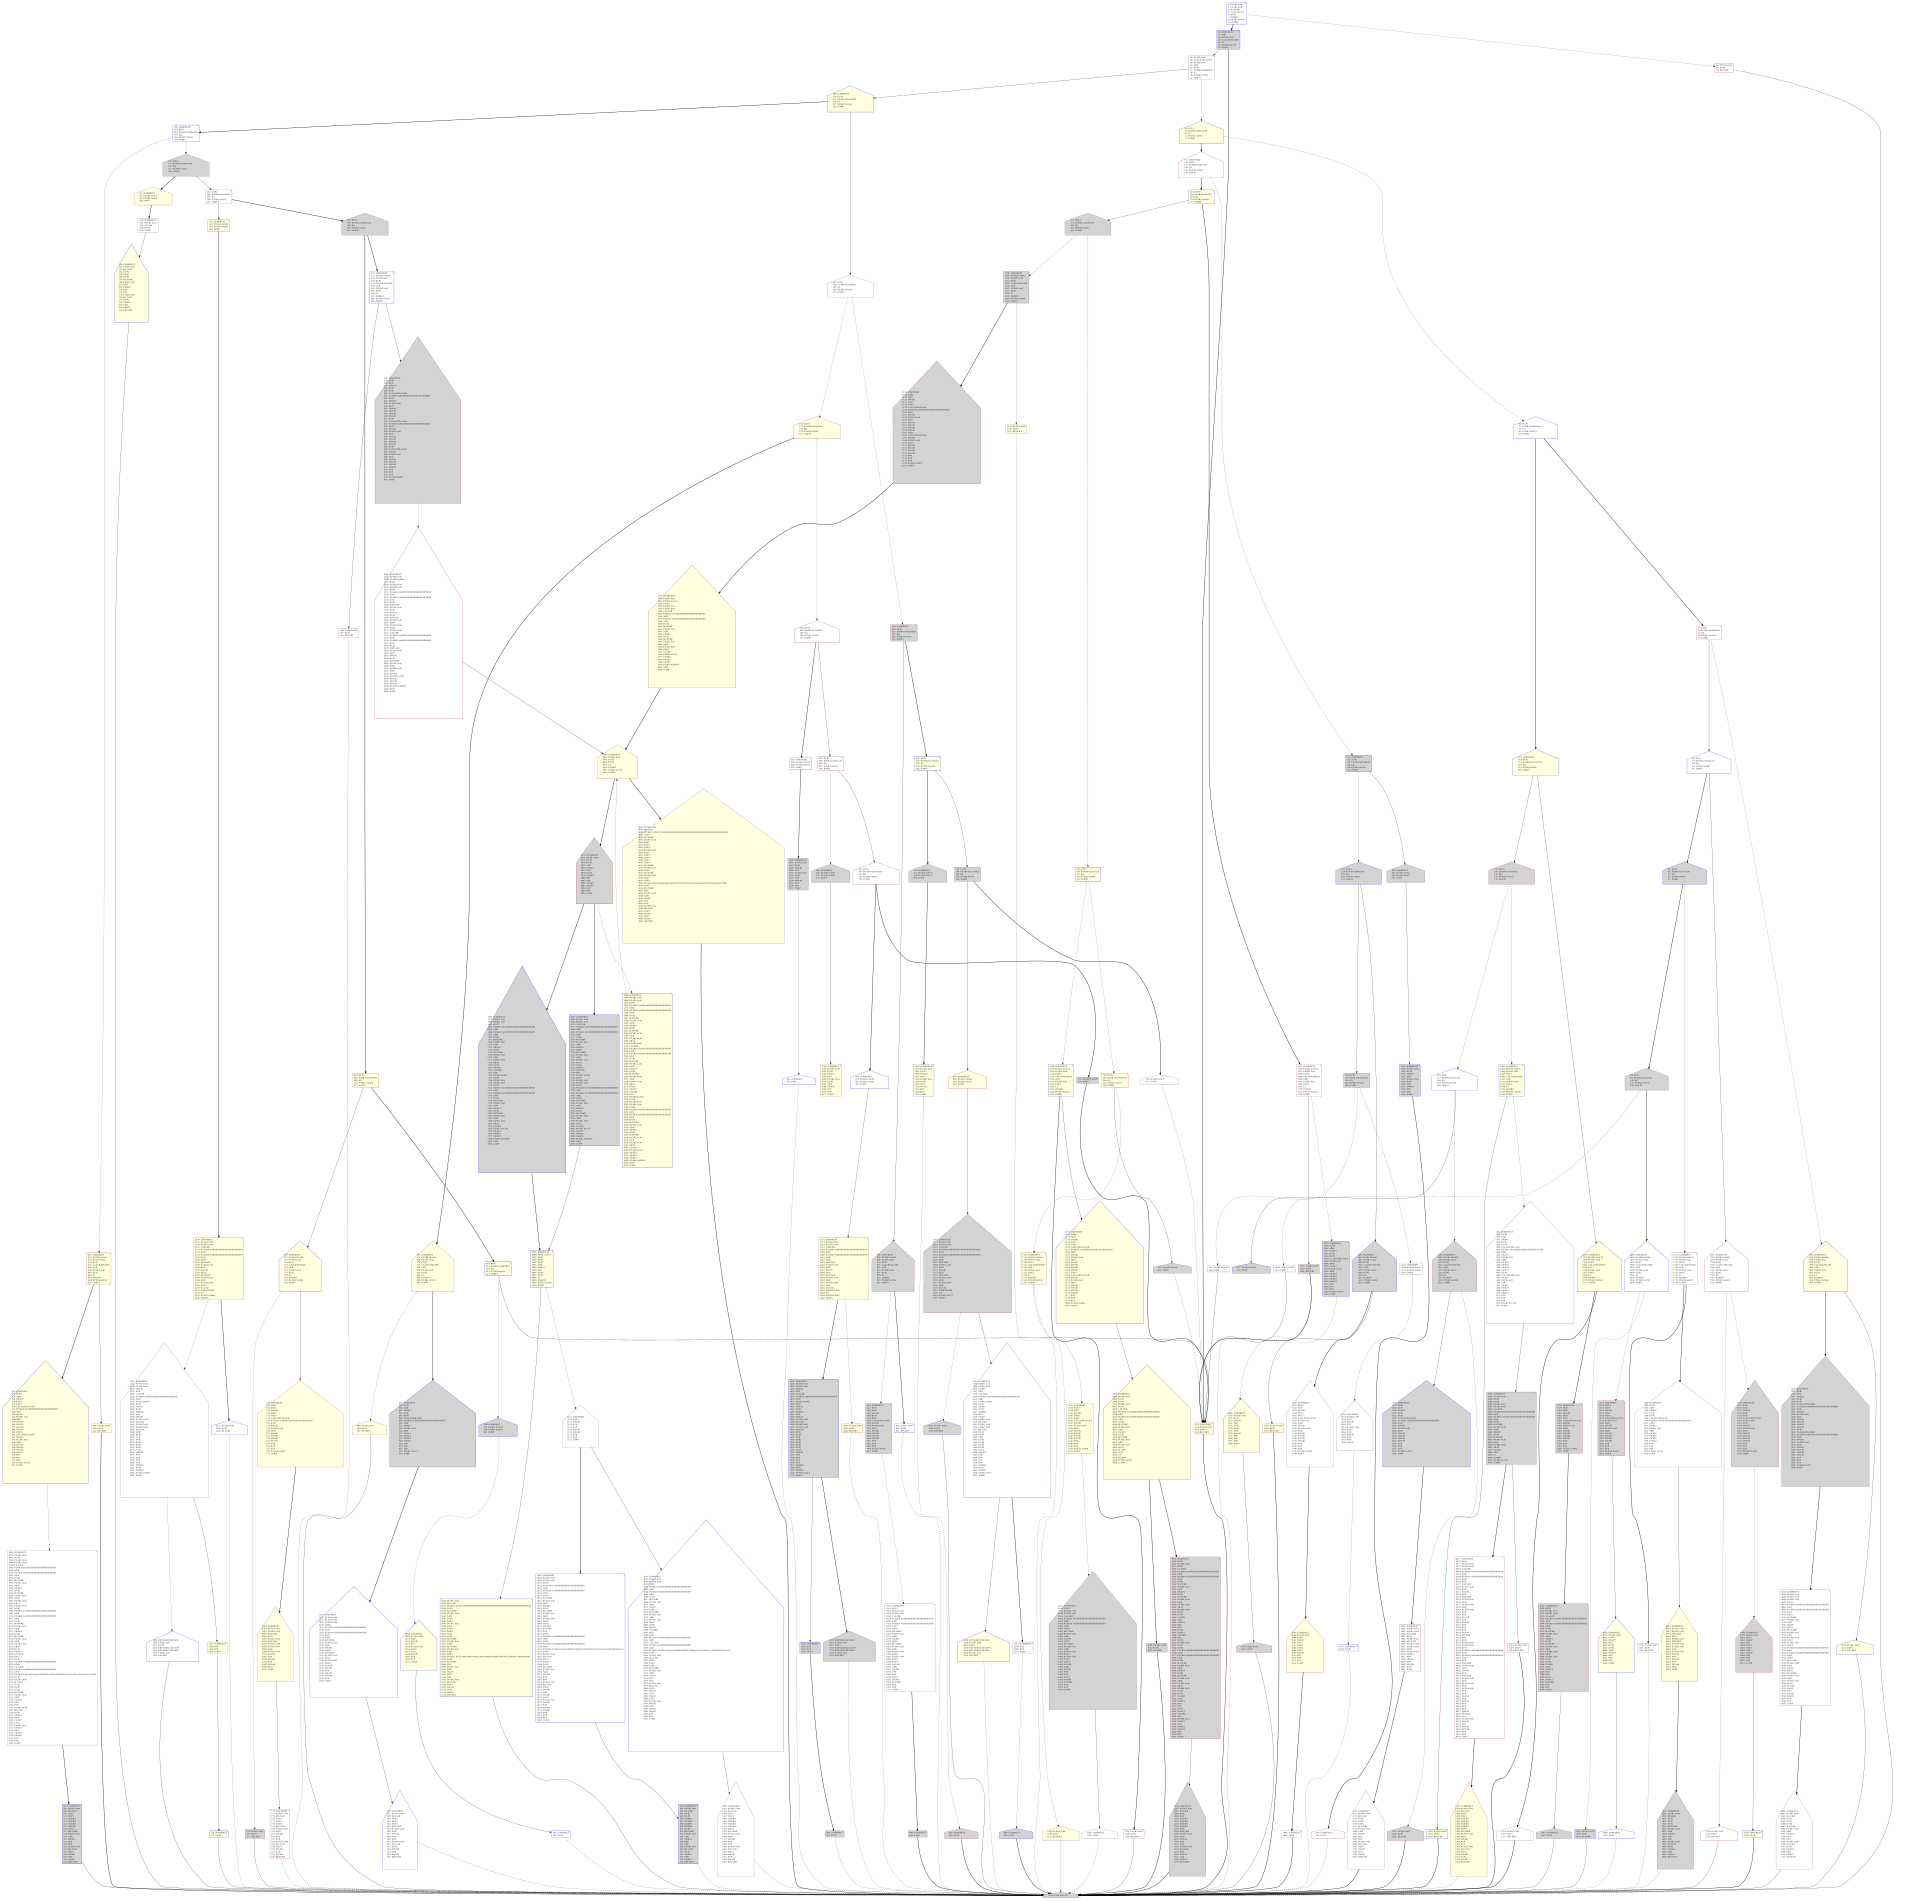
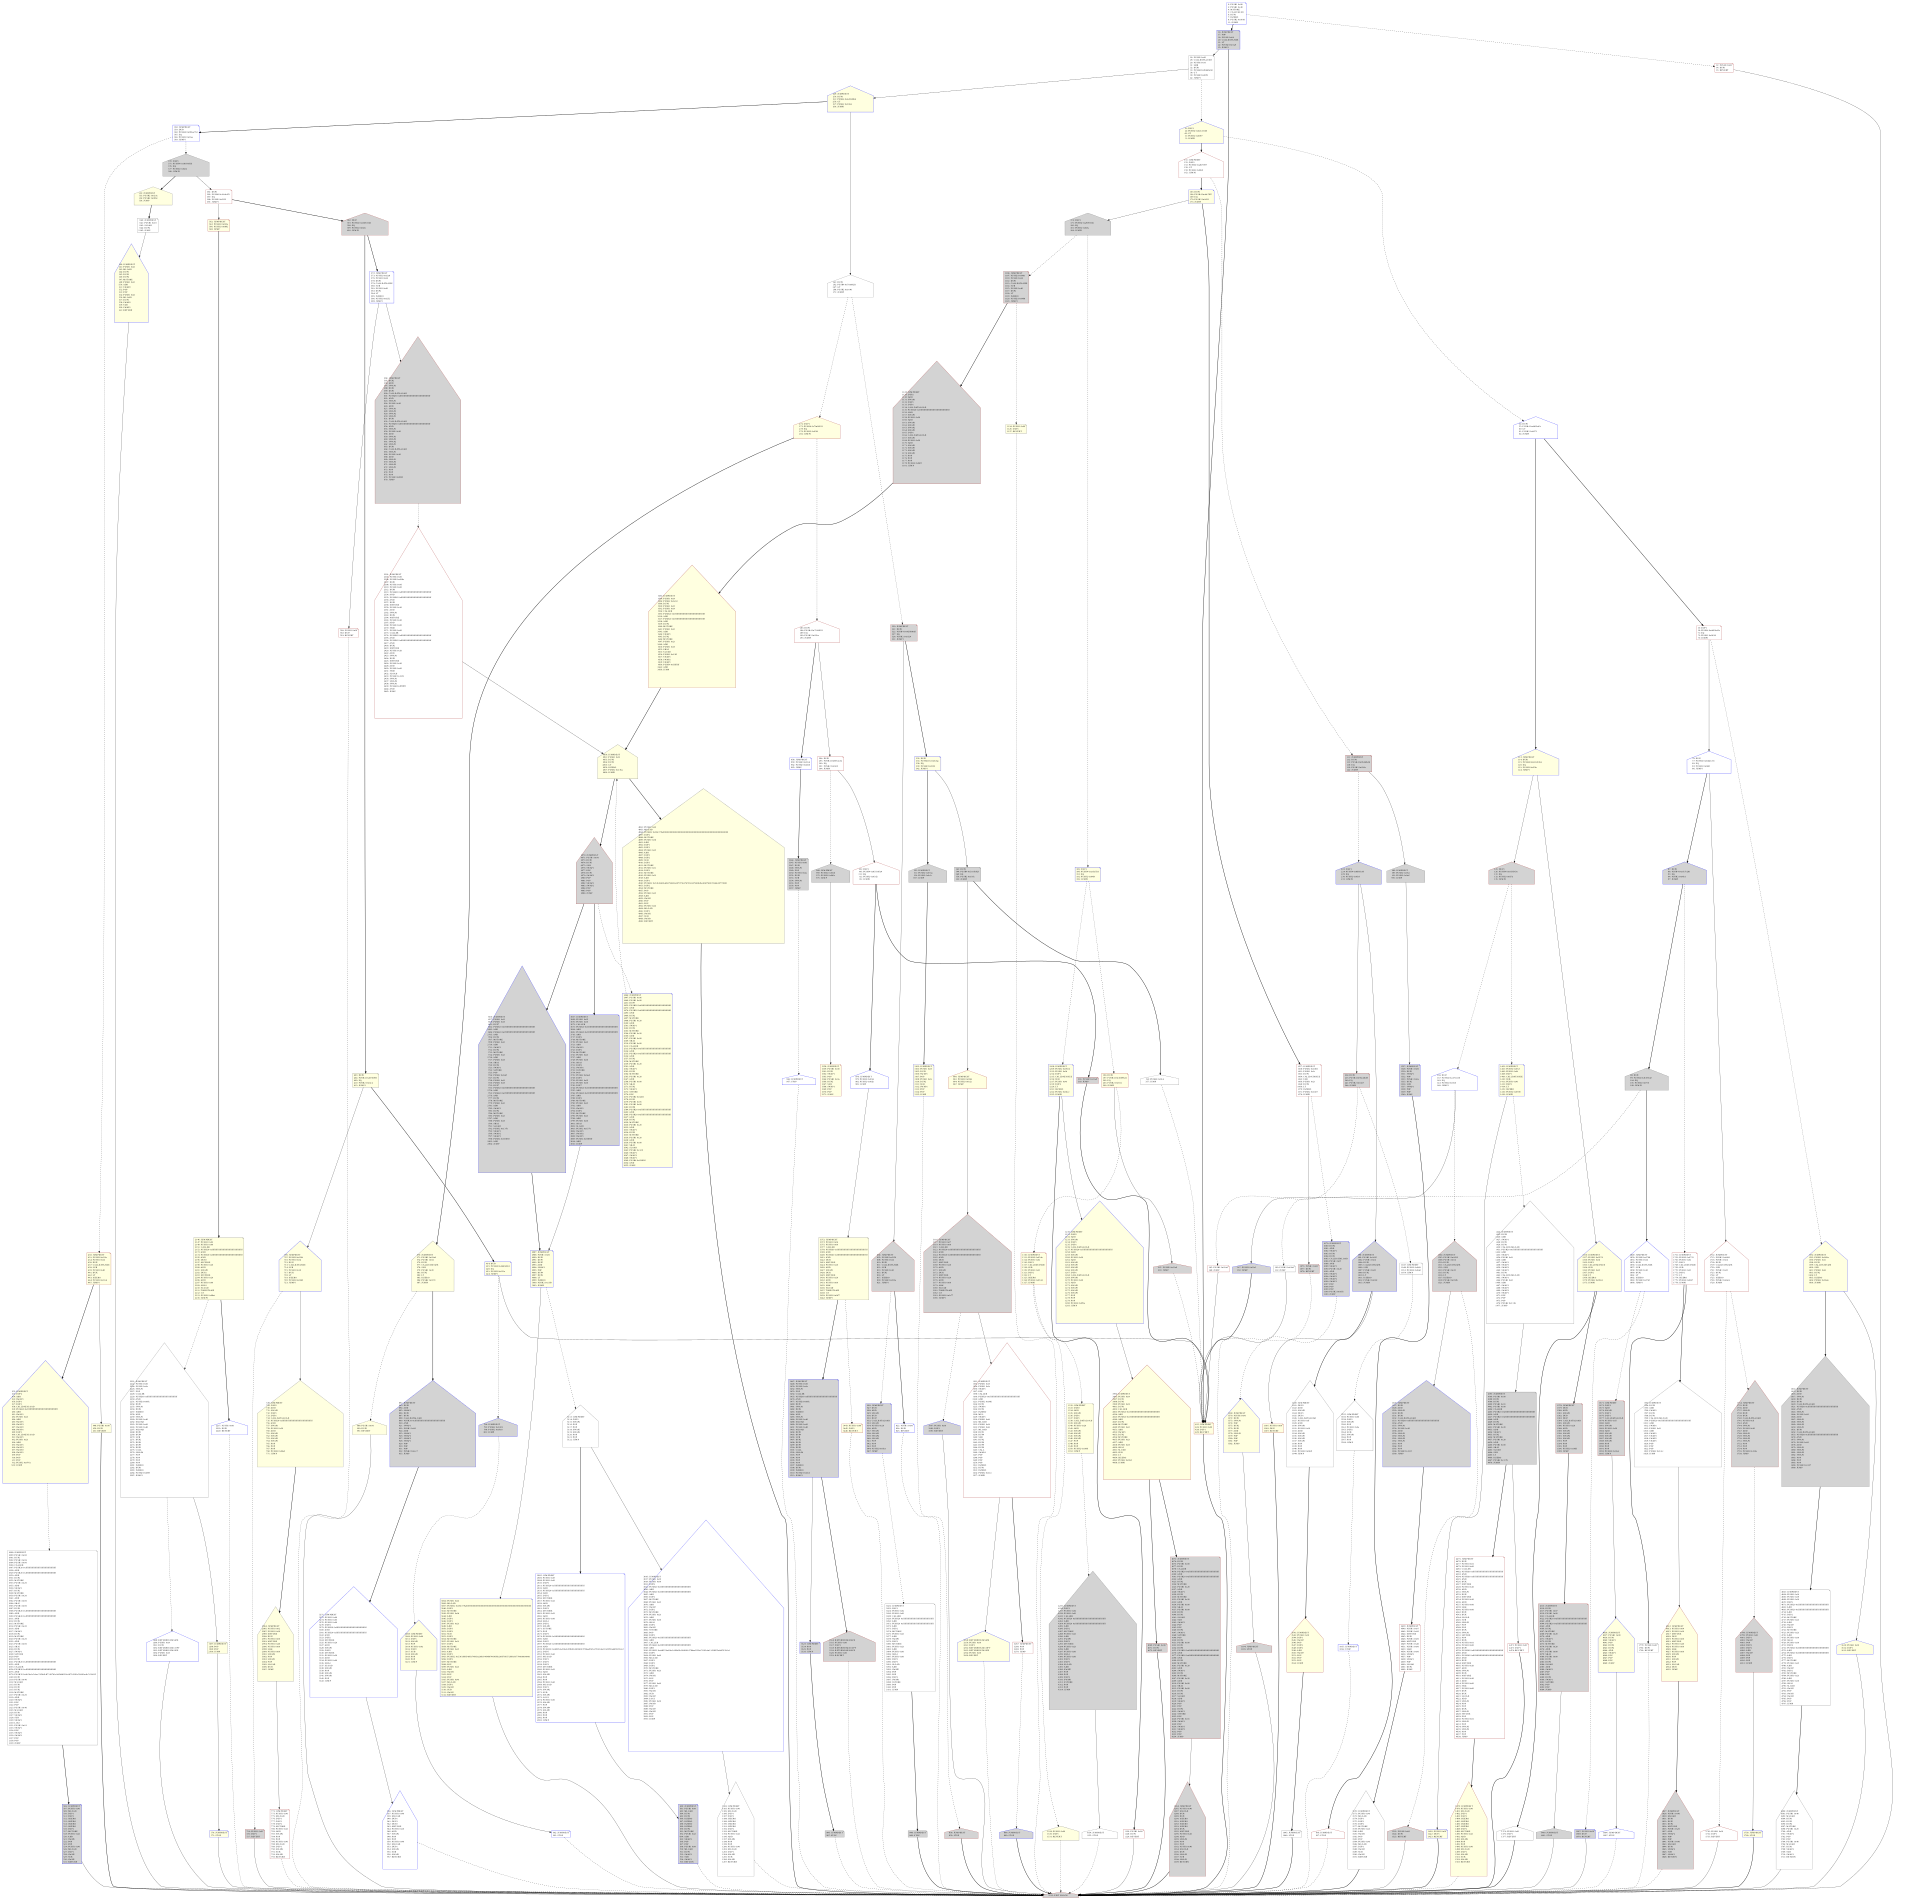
edge "1075: PUSH1 0x00 1077: DUP1 1078: REVERT" -> "425: JUMPDEST 426: PUSH1 0x00 428: DUP1 429: REVERT": now "147: PUSH2 0x01a9 150: JUMP" -> "425: JUMPDEST 426: PUSH1 0x00 428: DUP1 429: REVERT"
edge "1522: PUSH1 0x00 1524: DUP1 1525: REVERT" -> "5123: EXIT BLOCK": style bold -> solid
